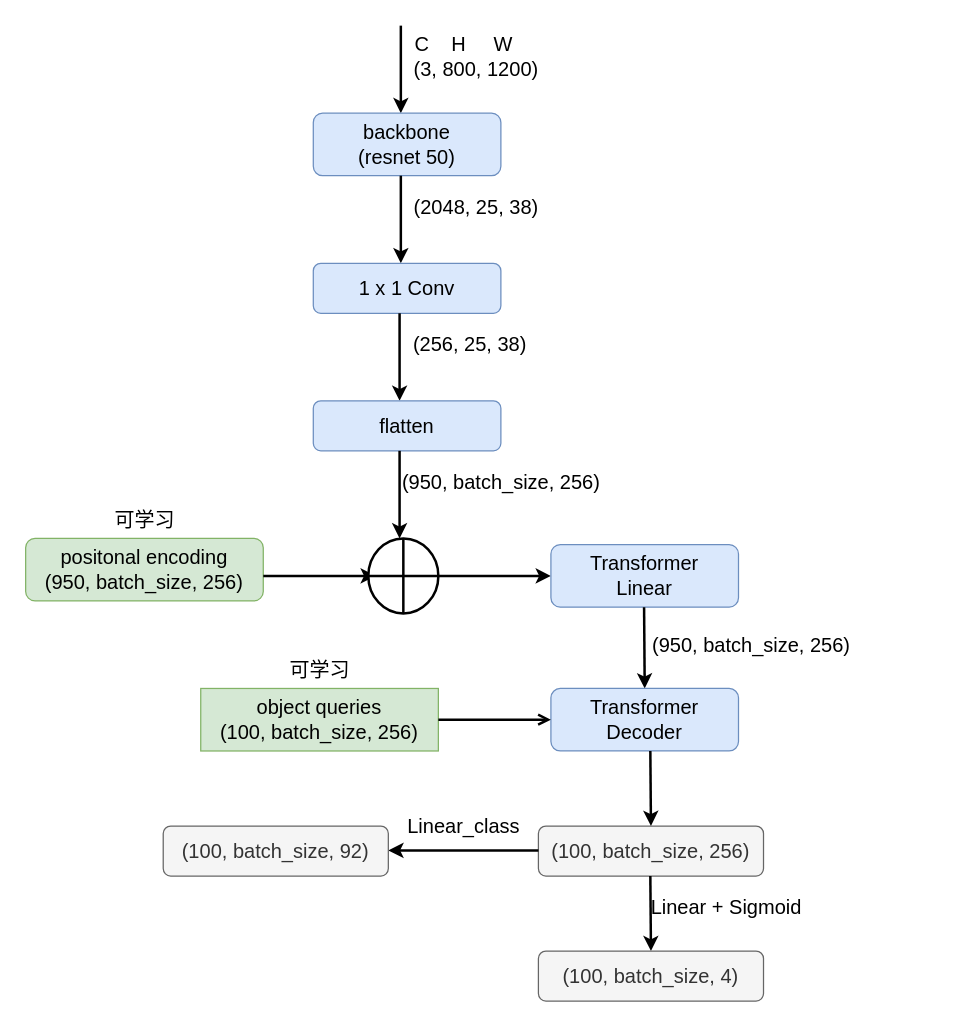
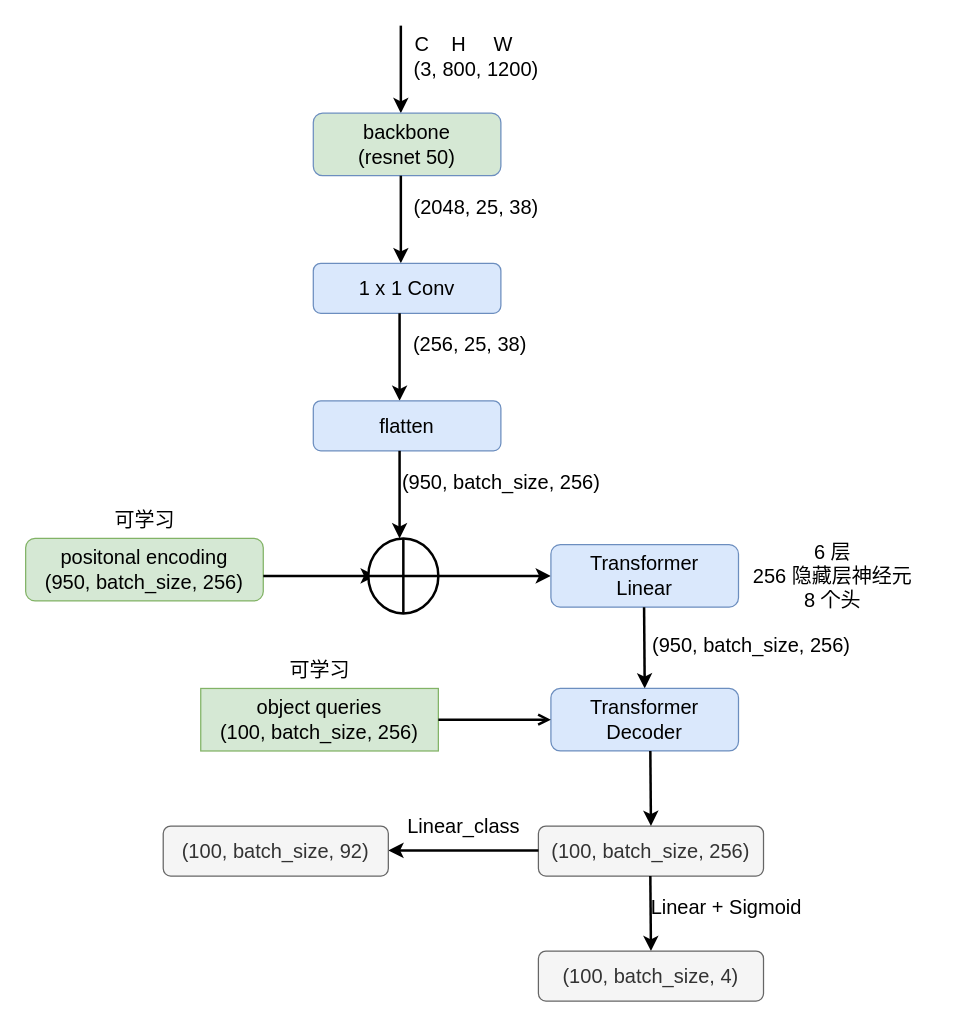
node "backbone (resnet 50)": fillcolor #dae8fc -> #d5e8d4
node "6 层 256 隐藏层神经元 8 个头": added
